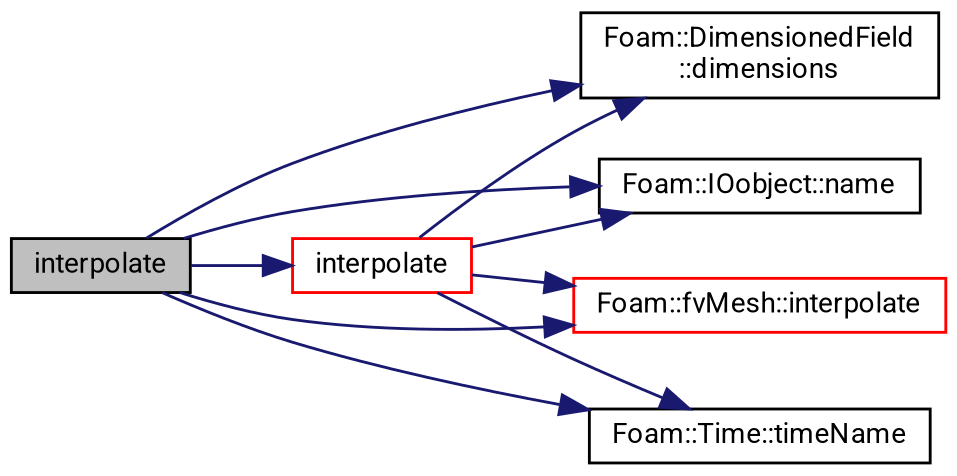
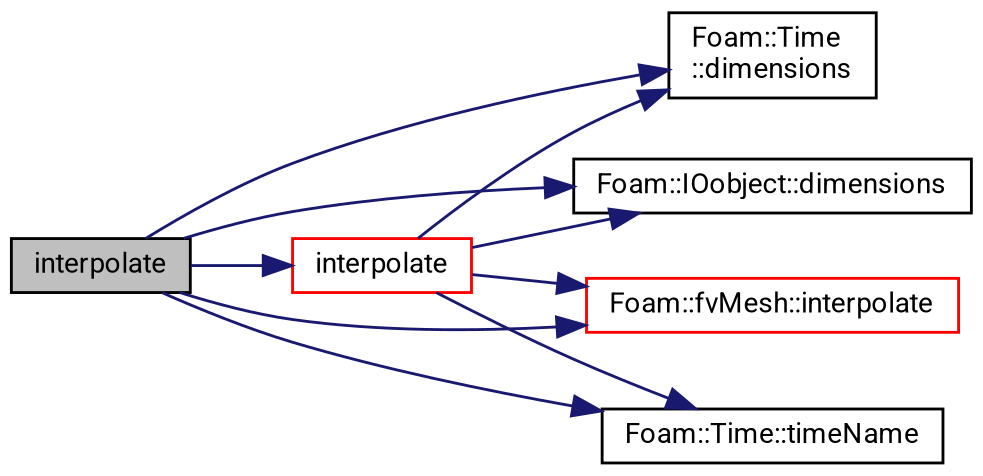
node "Foam::DimensionedField ::dimensions": label "Foam::DimensionedField ::dimensions" -> "Foam::Time ::dimensions"
node "Foam::IOobject::name": label "Foam::IOobject::name" -> "Foam::IOobject::dimensions"
